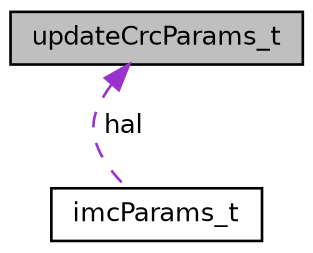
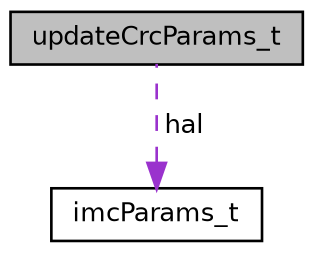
edge "imcParams_t" -> "updateCrcParams_t": reversed
